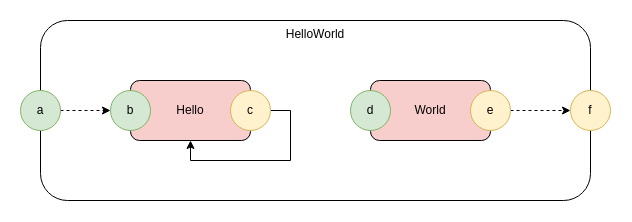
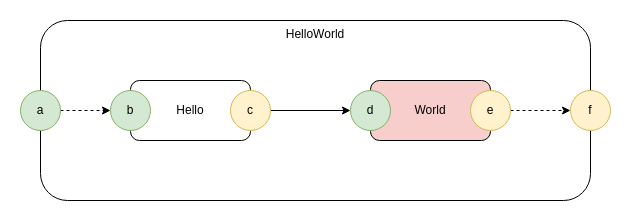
node "Hello": fillcolor #f8cecc -> #ffffff
edge "c" -> "Hello": now "c" -> "d"
